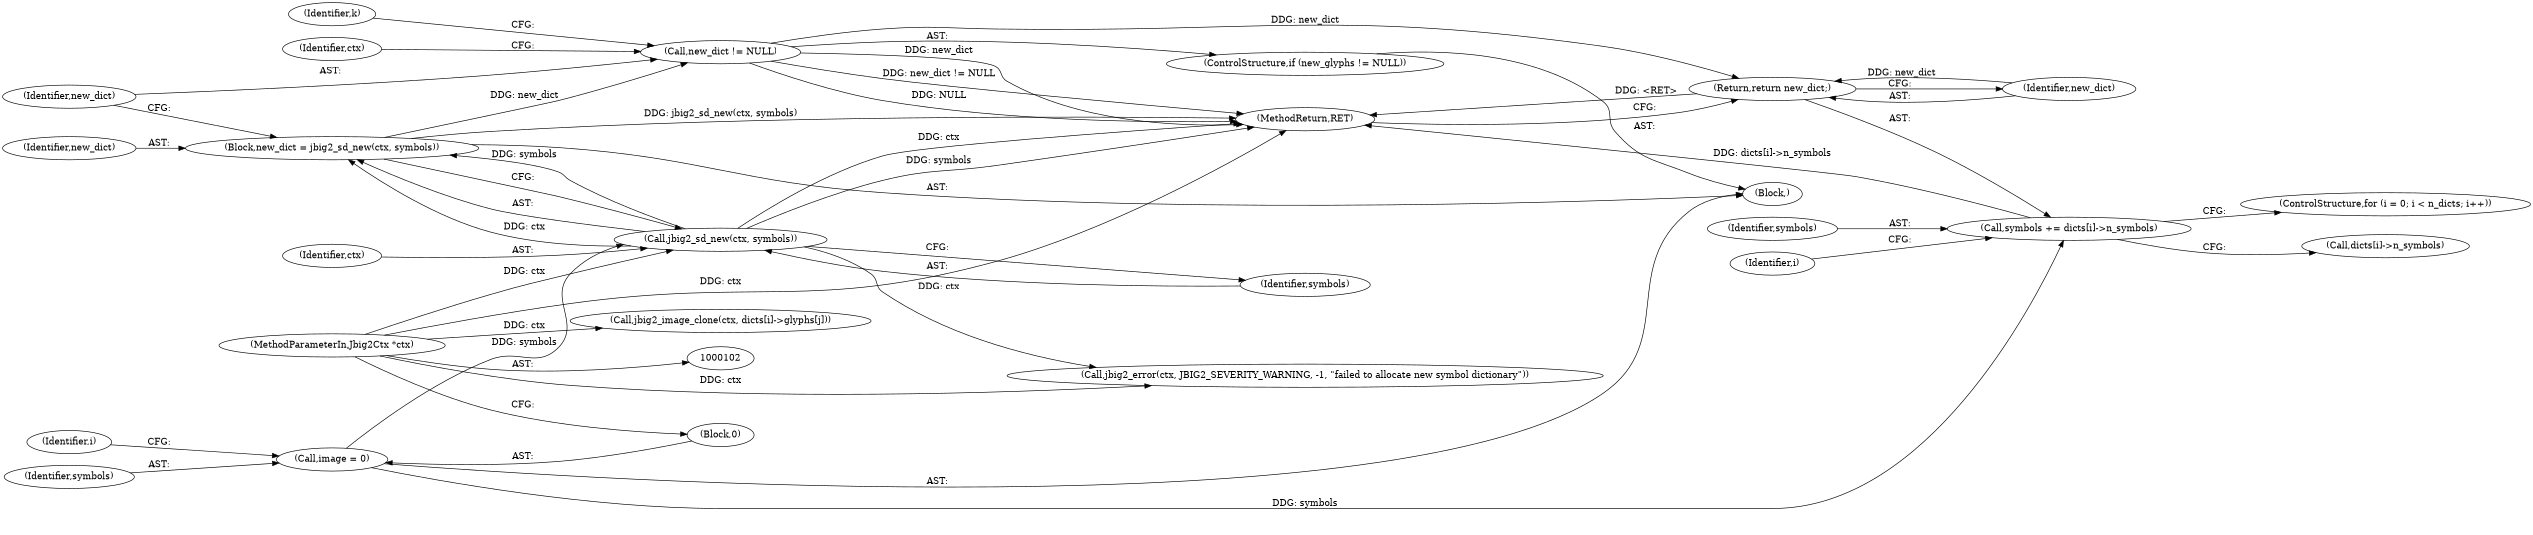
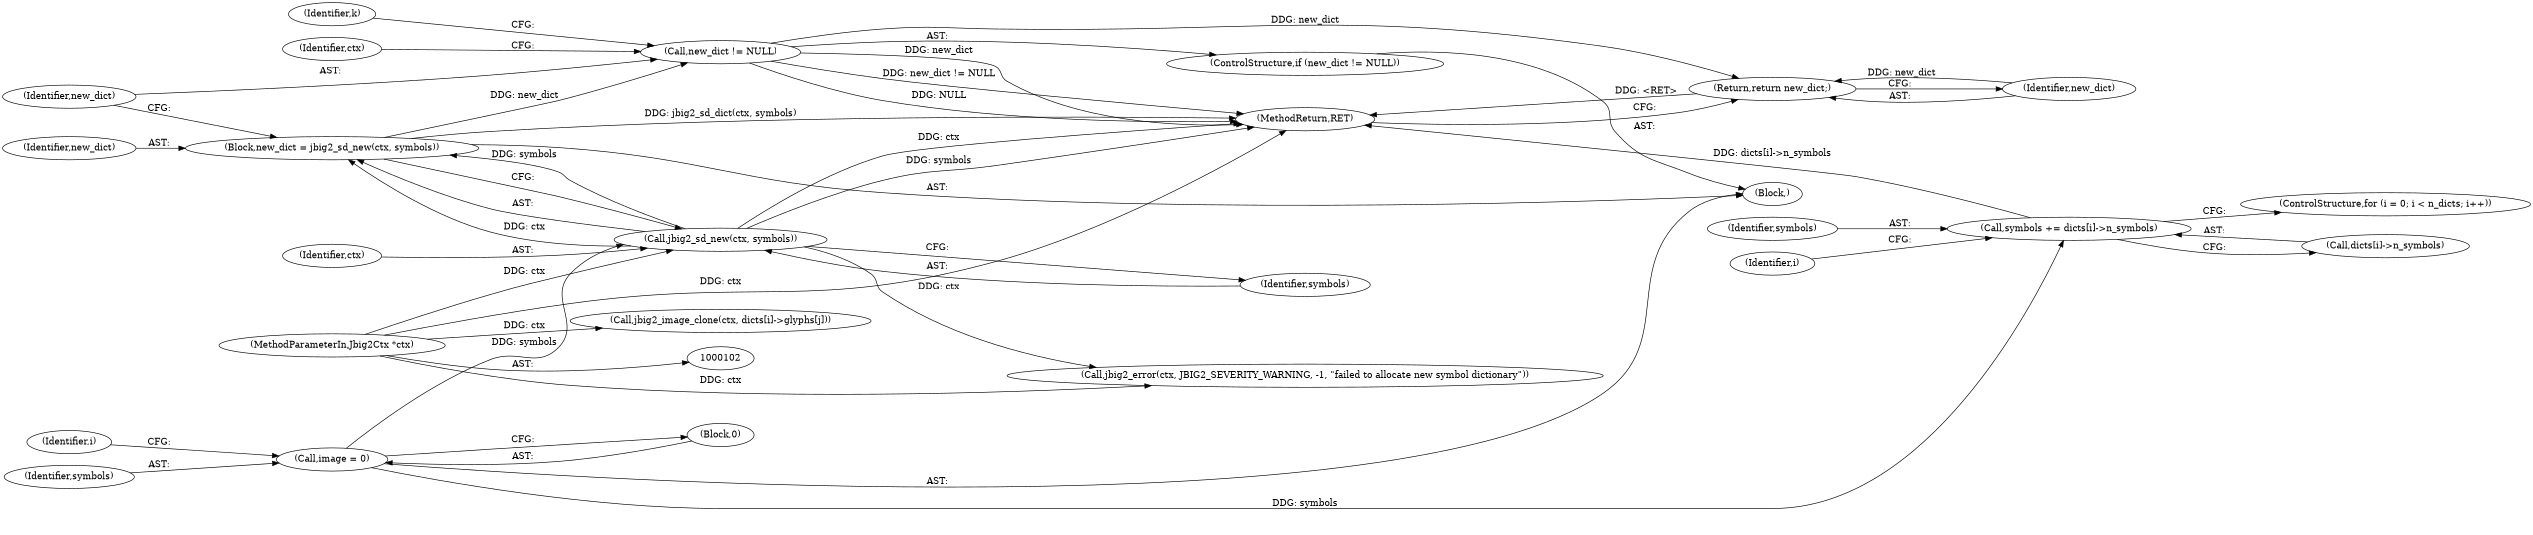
node "(ControlStructure,if (new_glyphs != NULL))": label "(ControlStructure,if (new_glyphs != NULL))" -> "(ControlStructure,if (new_dict != NULL))"
edge "(Block,new_dict = jbig2_sd_new(ctx, symbols))" -> "(MethodReturn,RET)": label "DDG: jbig2_sd_new(ctx, symbols)" -> "DDG: jbig2_sd_dict(ctx, symbols)"
edge "(Return,return new_dict;)" -> "(Call,symbols += dicts[i]->n_symbols)": now "(Call,dicts[i]->n_symbols)" -> "(Call,symbols += dicts[i]->n_symbols)"
edge "(MethodParameterIn,Jbig2Ctx *ctx)" -> "(Block,0)": now "(Call,image = 0)" -> "(Block,0)"
